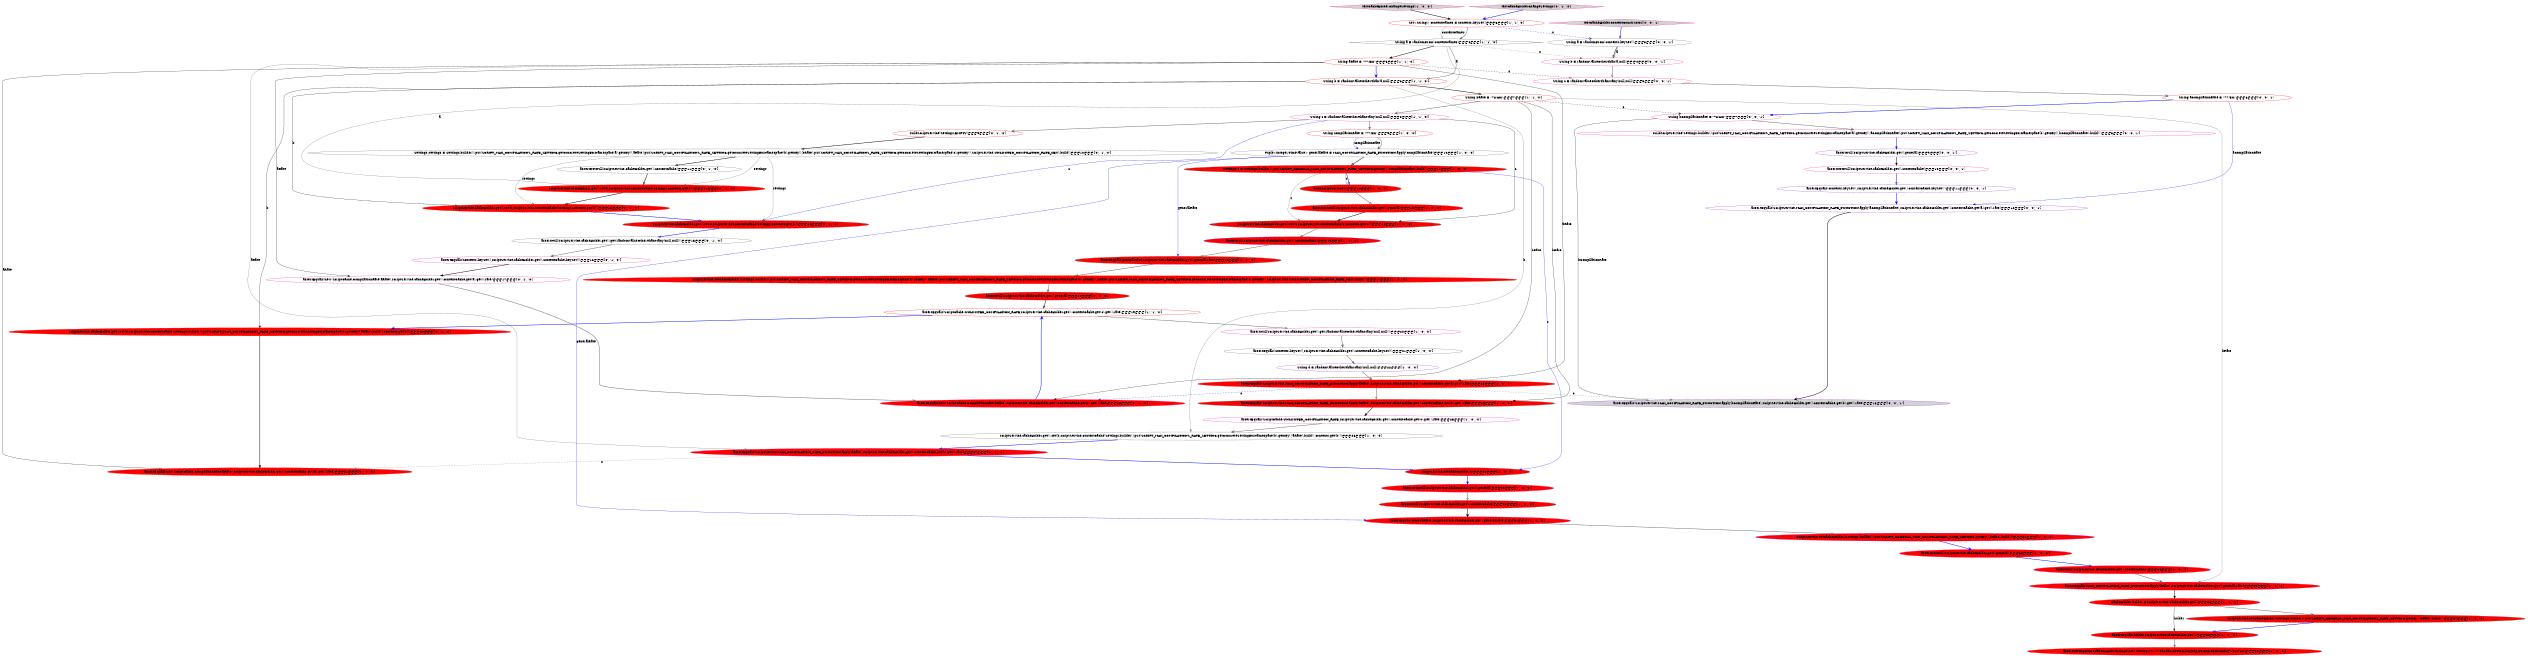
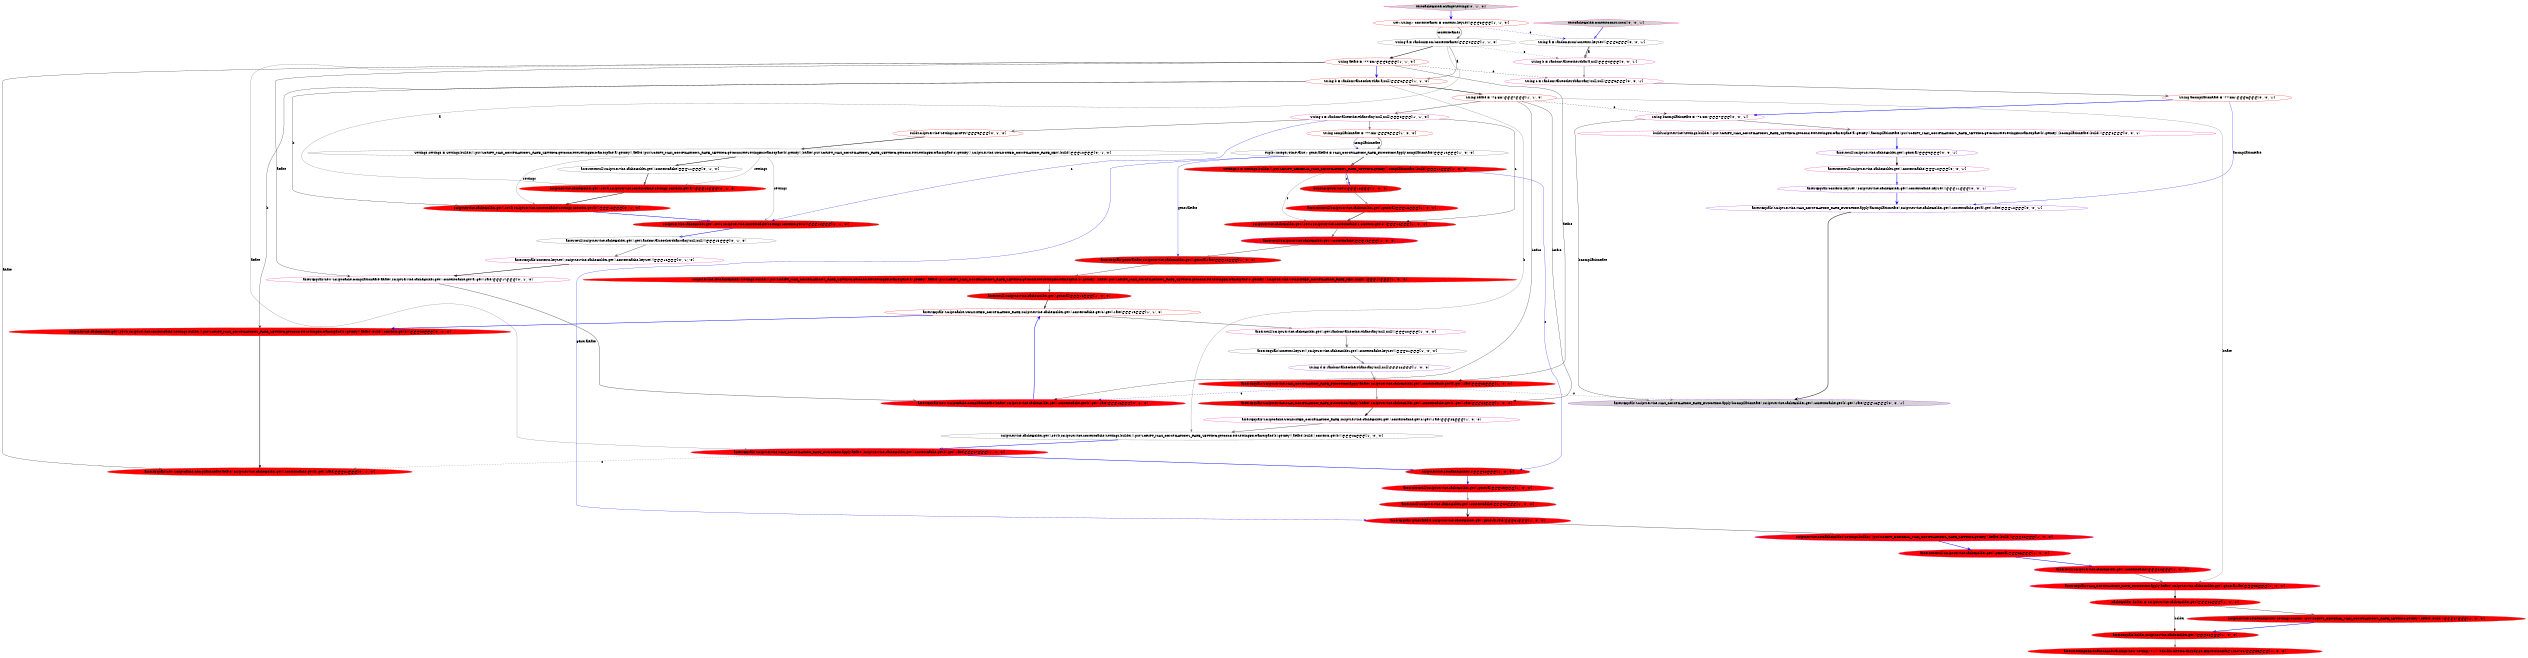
node "testCacheHolderChangeSettings['1', '0', '0']": removed
node "String a = randomFrom(contextNames)@@@4@@@['1', '1', '0']": shape diamond -> ellipse
